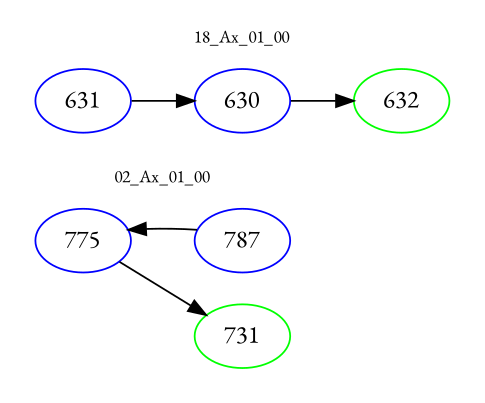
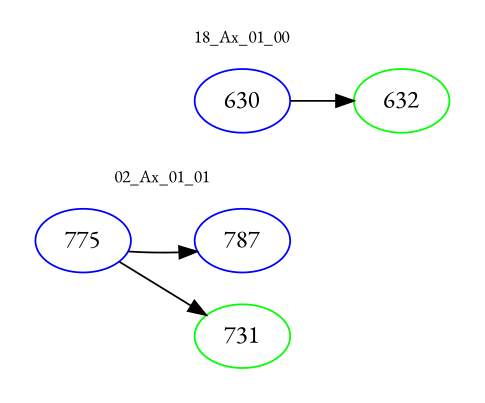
node "631": removed
cluster "02_Ax_01_00": label "02_Ax_01_00" -> "02_Ax_01_01"
edge "787" -> "775": reversed
